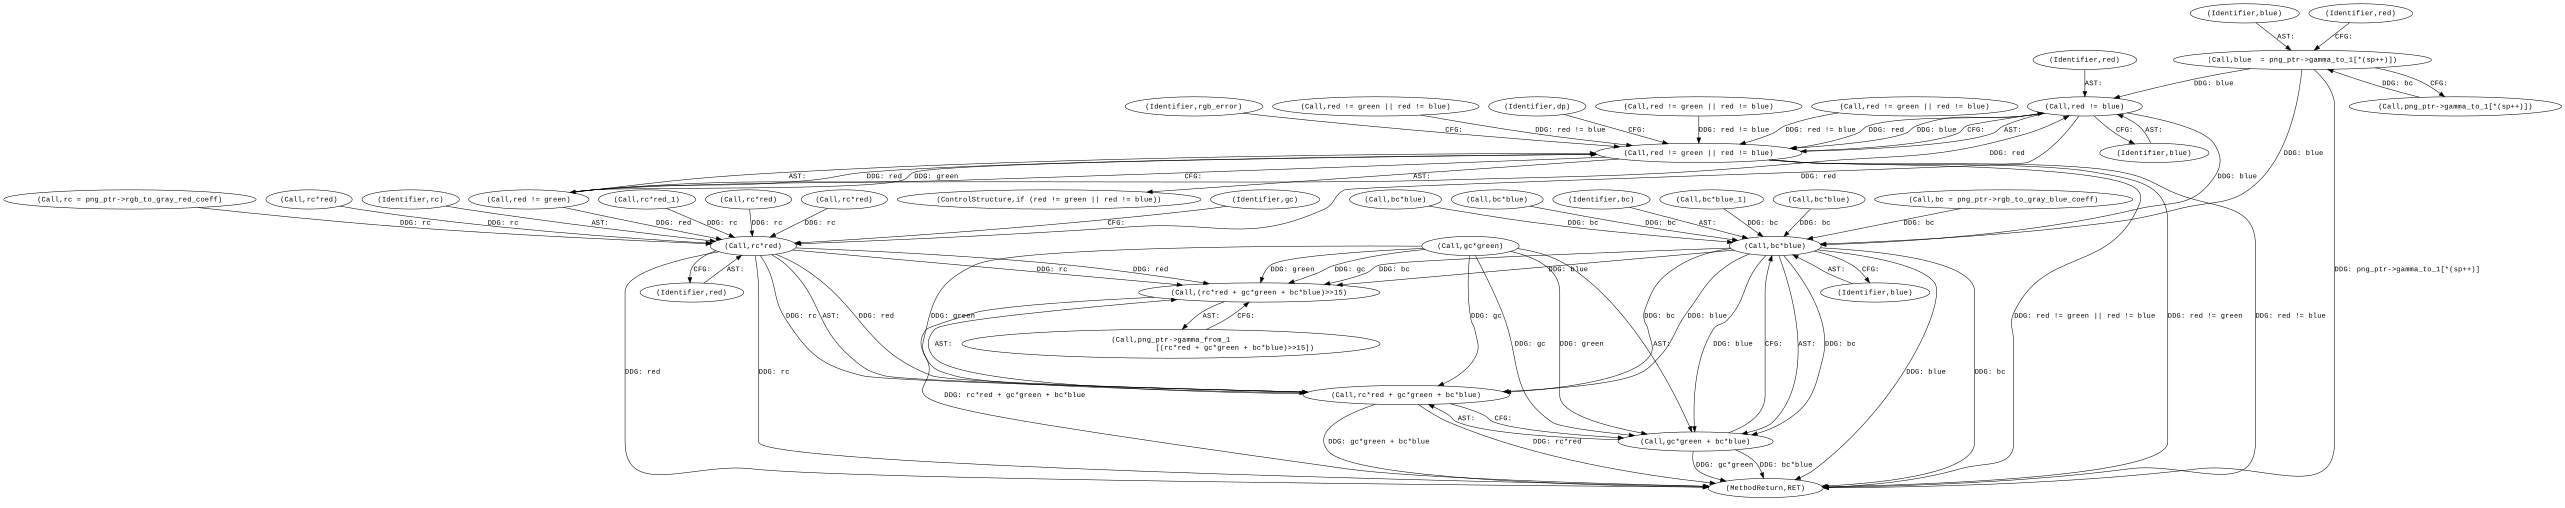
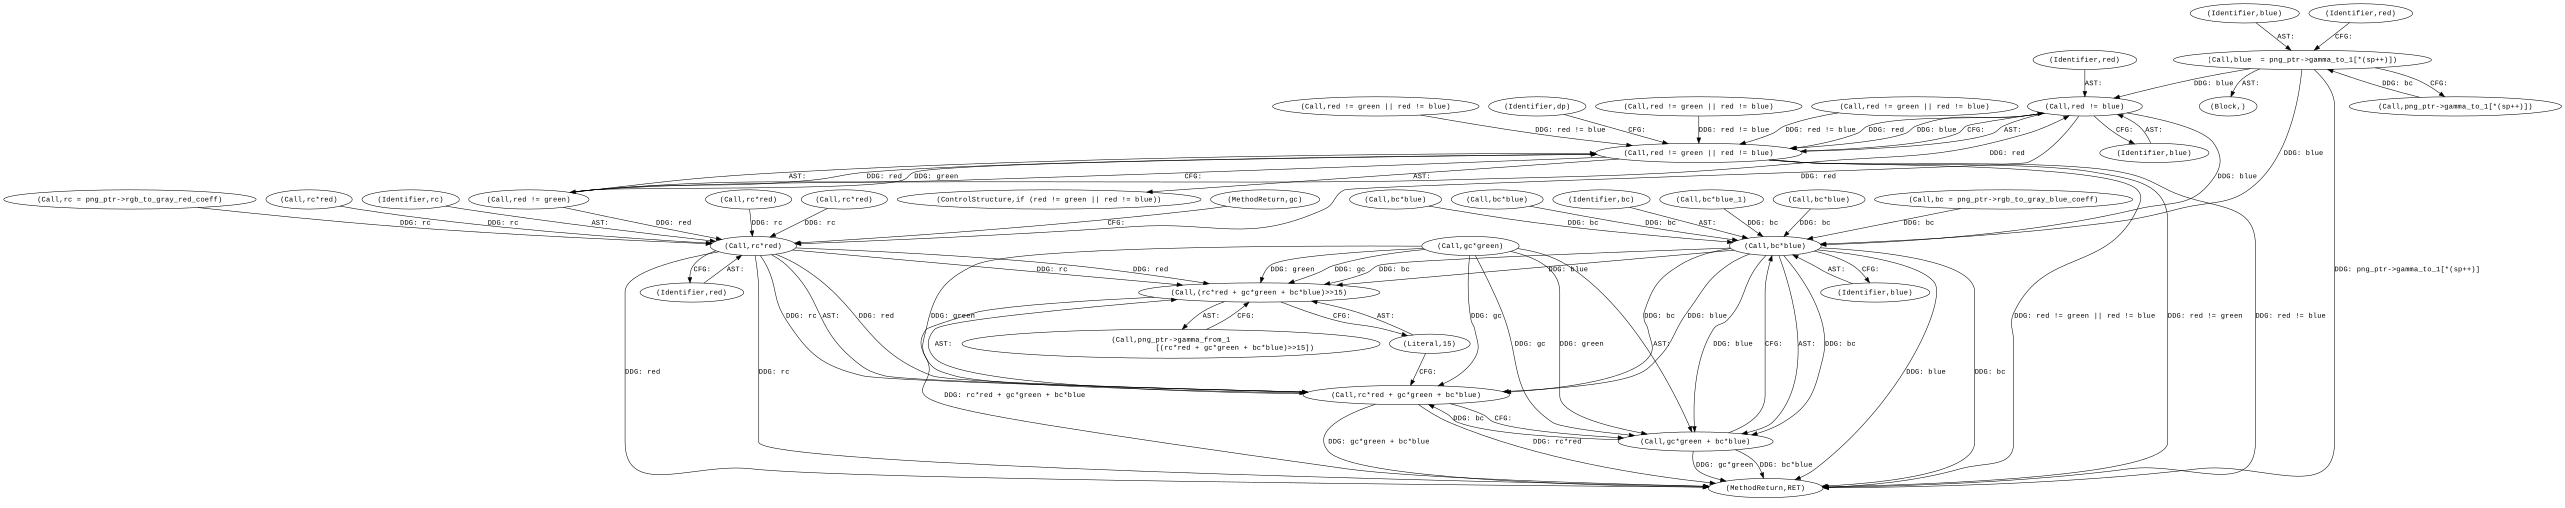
node "(Identifier,rgb_error)": removed
node "(Block,)": added
node "(Call,rc*red_1)": removed
node "(Identifier,gc)": label "(Identifier,gc)" -> "(MethodReturn,gc)"
node "(Literal,15)": added
edge "(Call,gc*green + bc*blue)" -> "(Call,rc*red + gc*green + bc*blue)": label "AST: " -> "DDG: bc"
